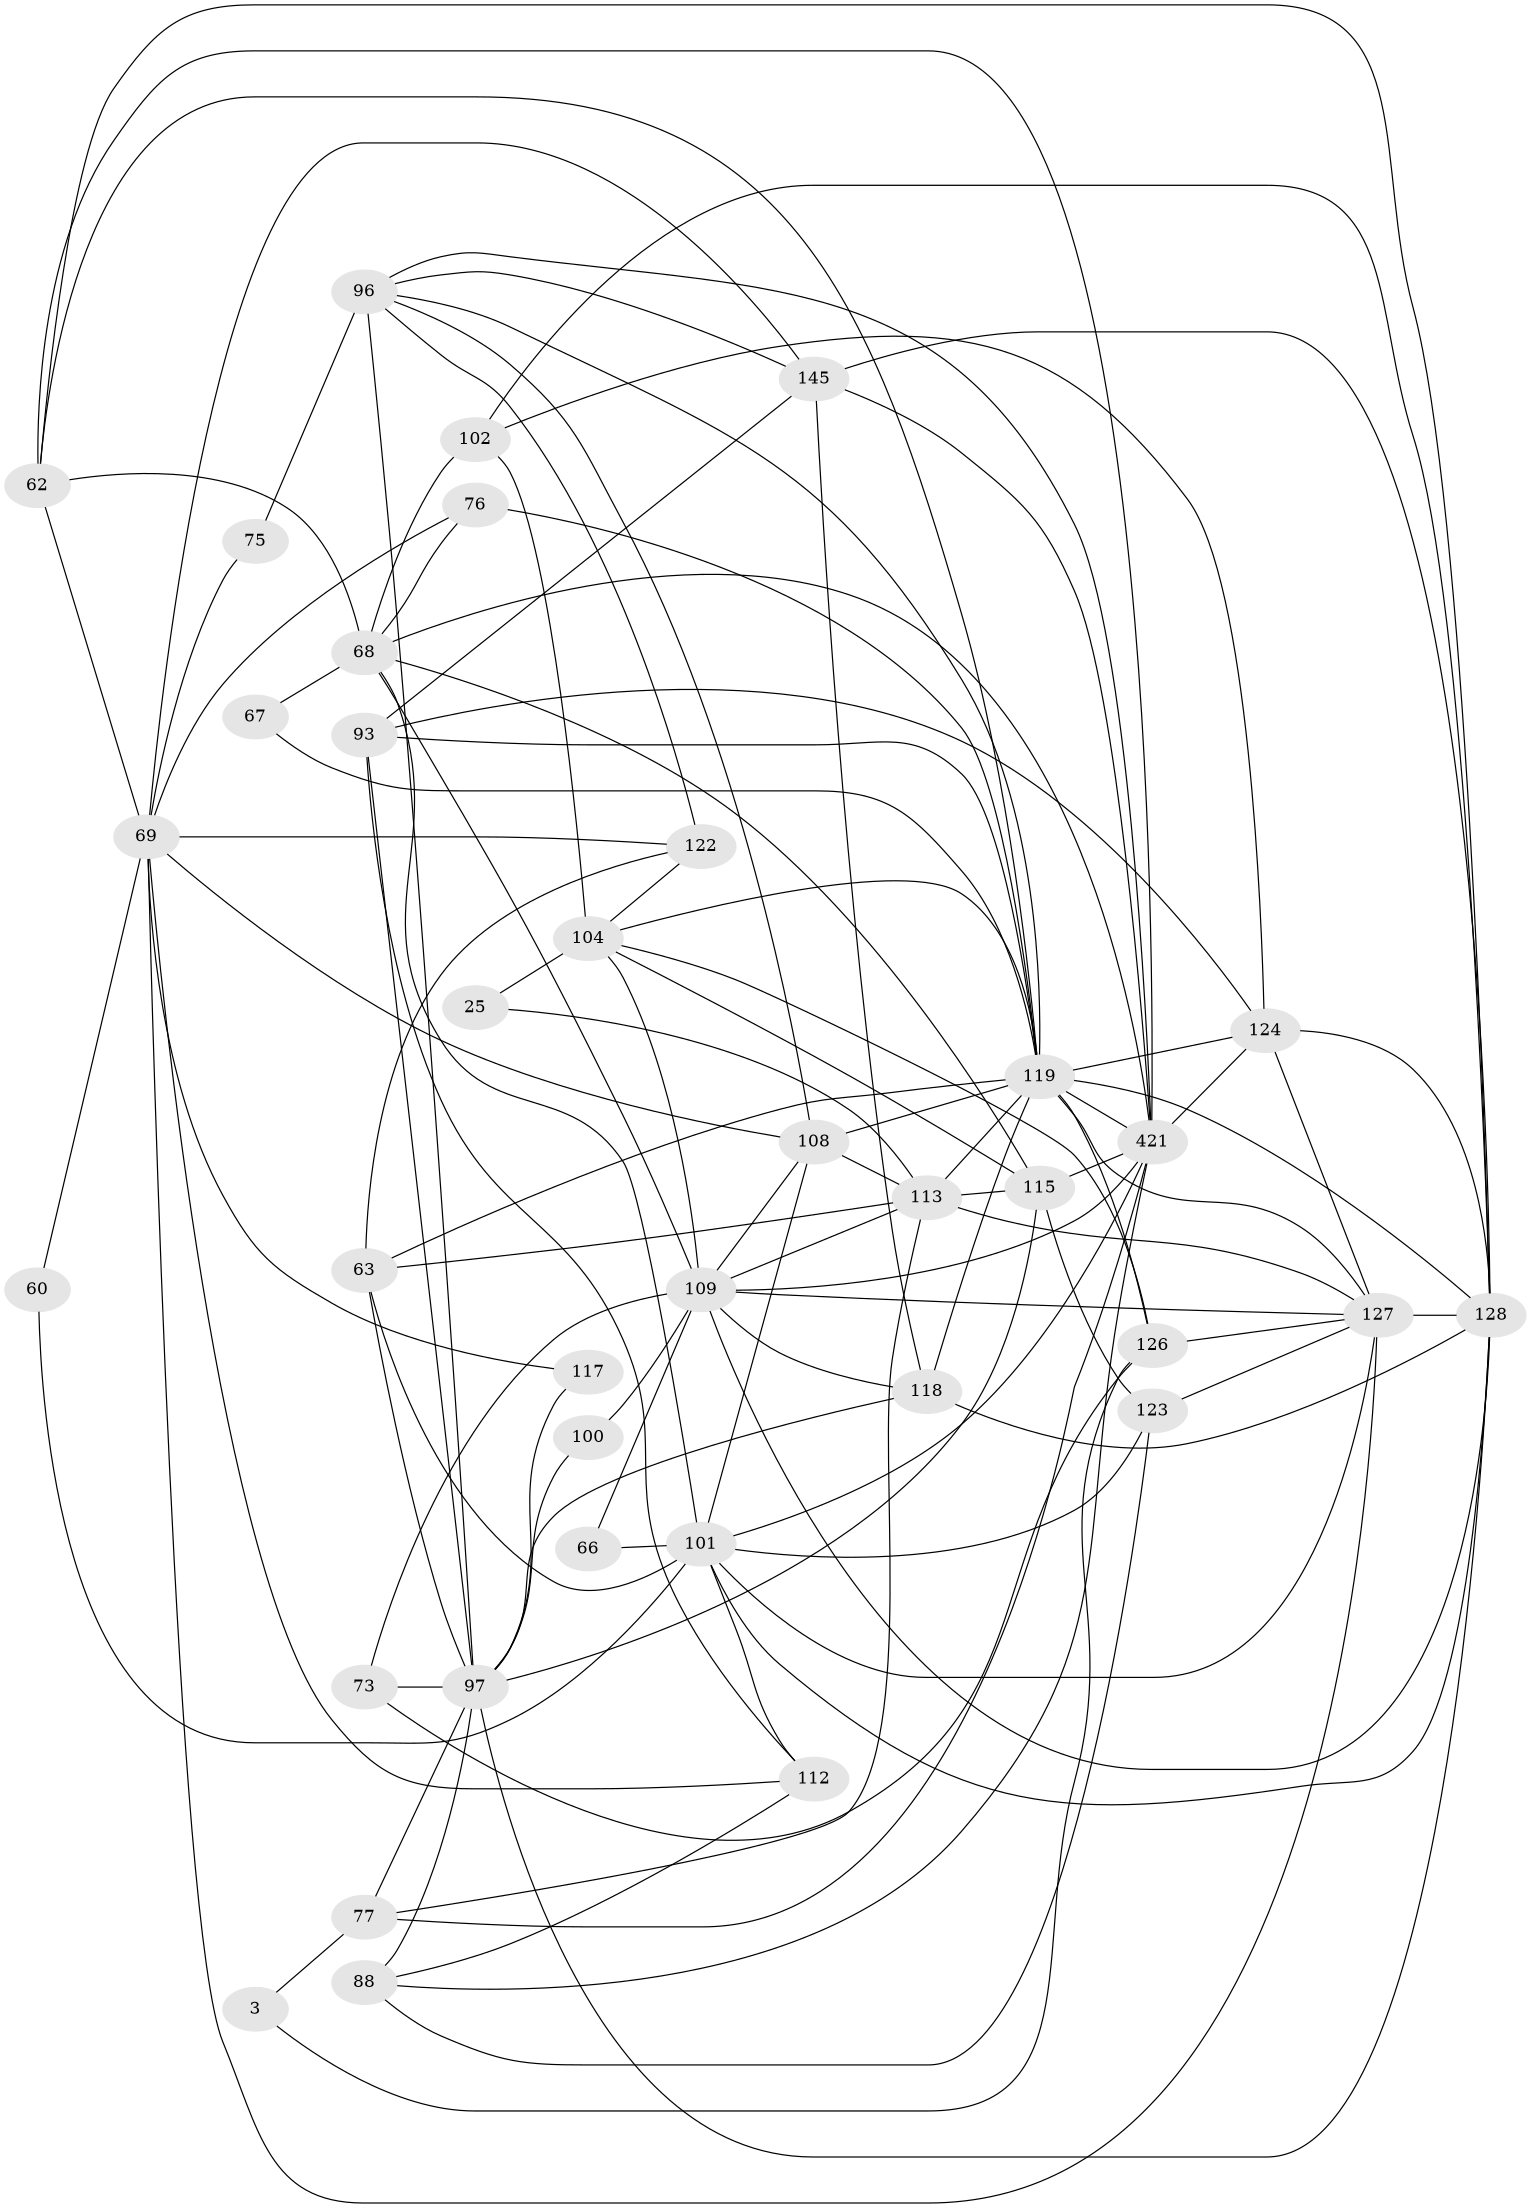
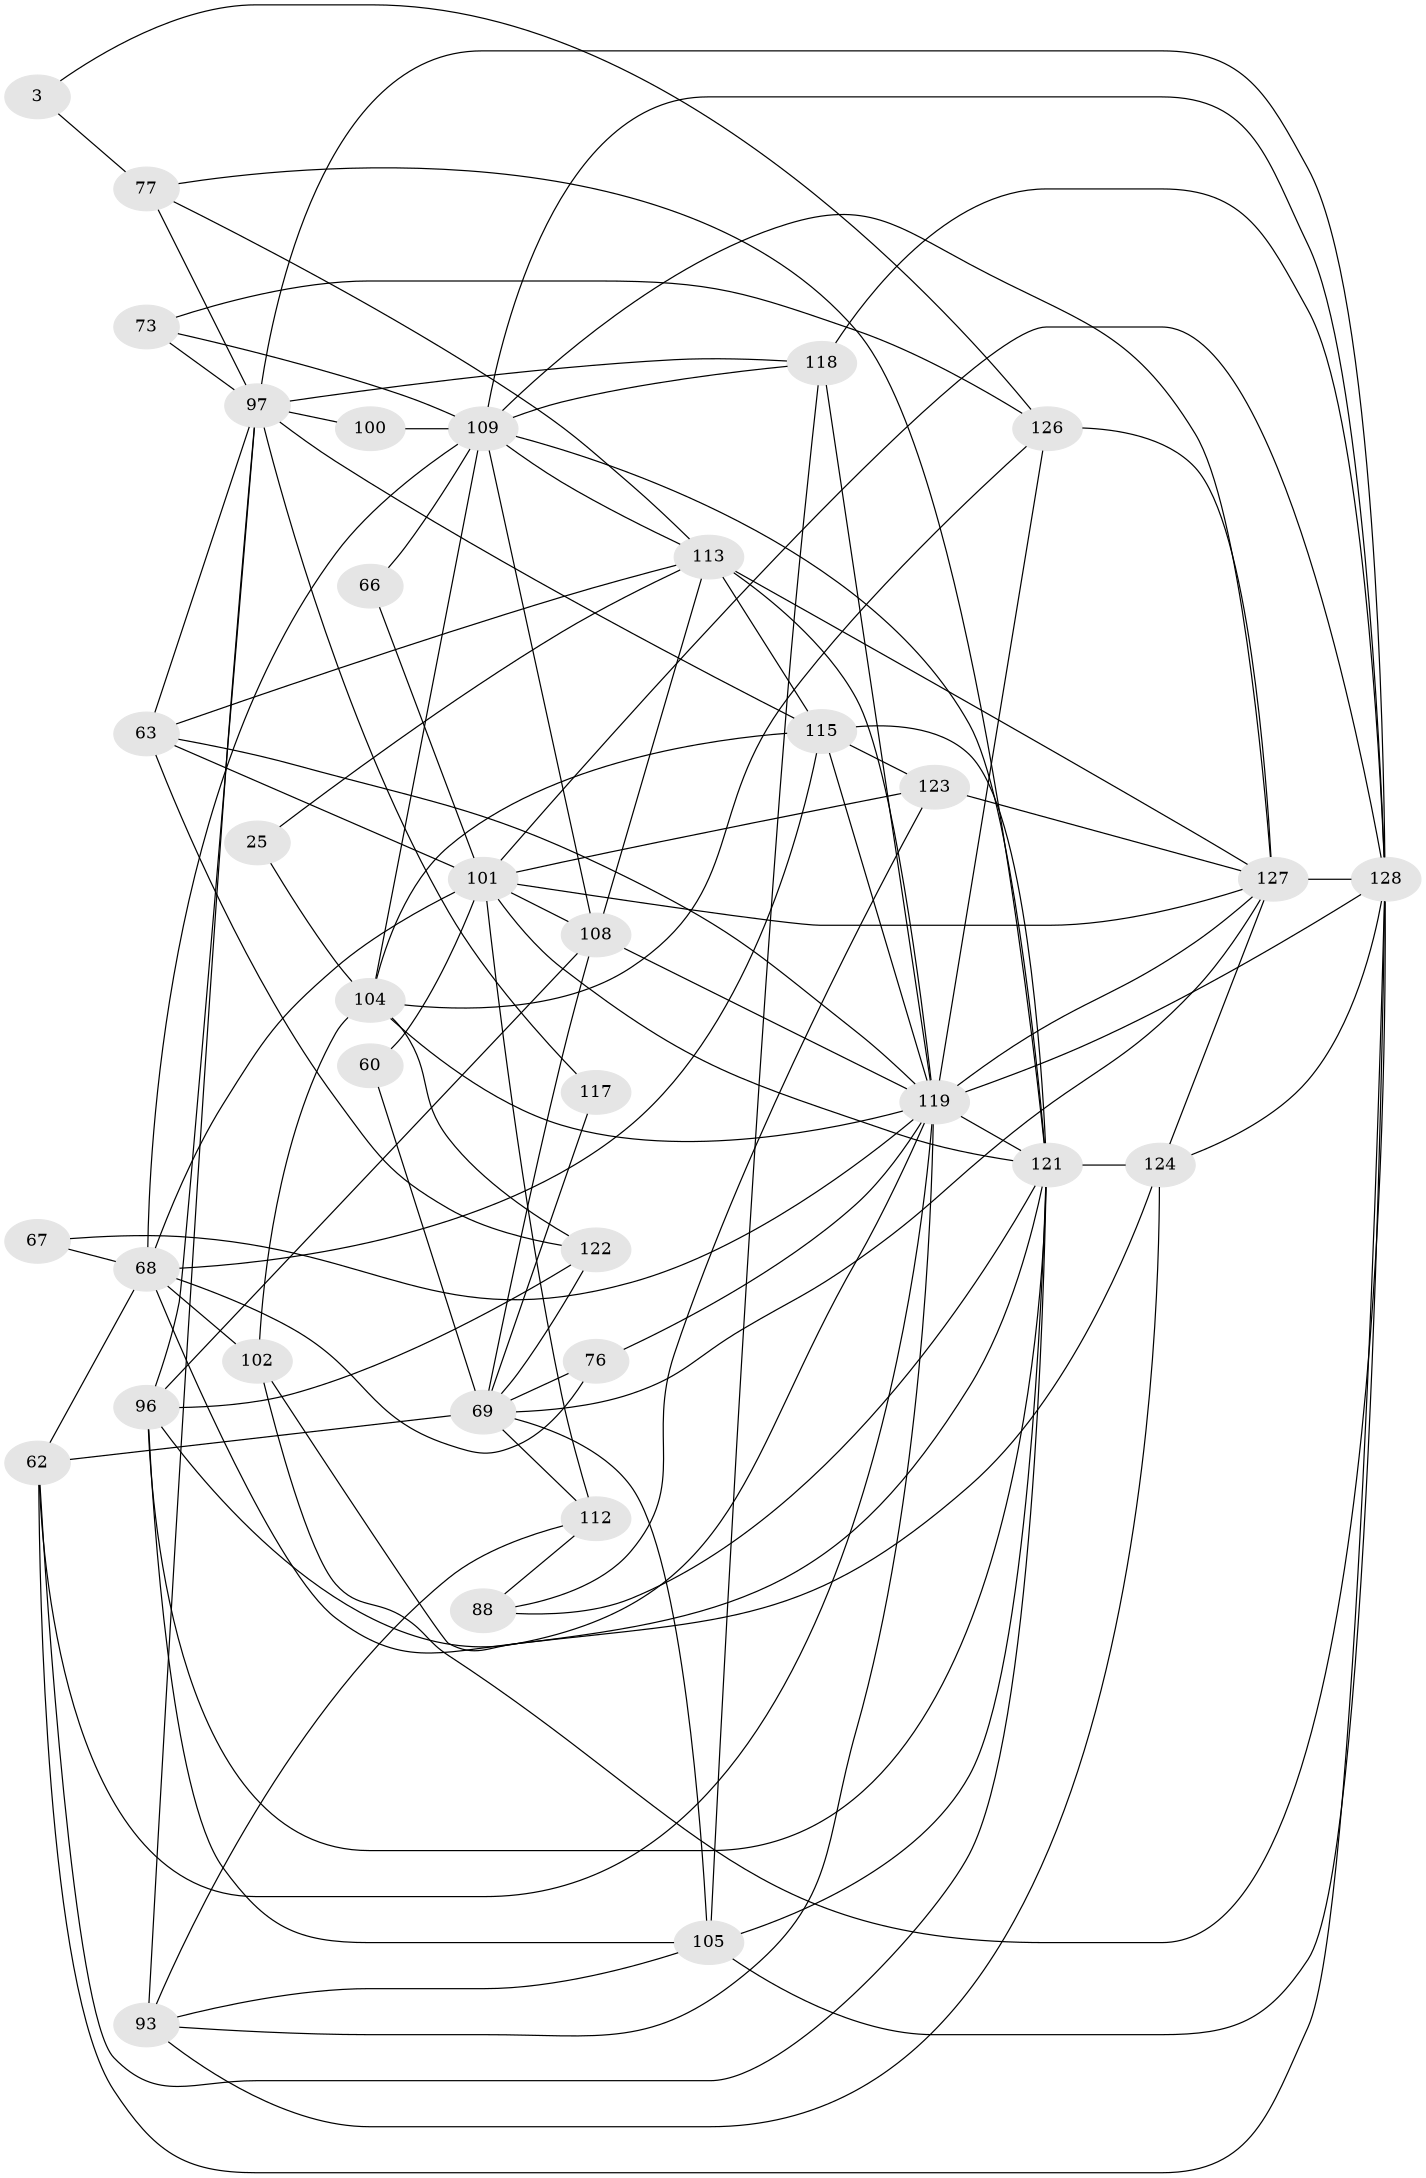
node "145": label "145" -> "105"
node "75": removed
edge "124" -- "119": now "115" -- "119"
node "421": label "421" -> "121"
edge "97" -- "88": removed
